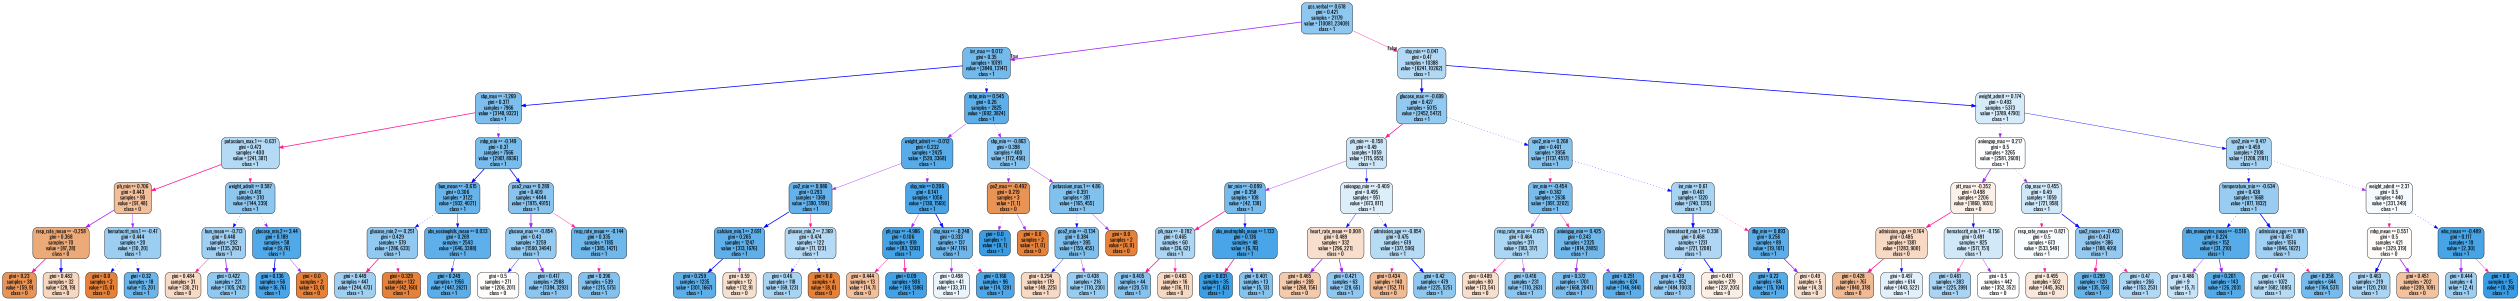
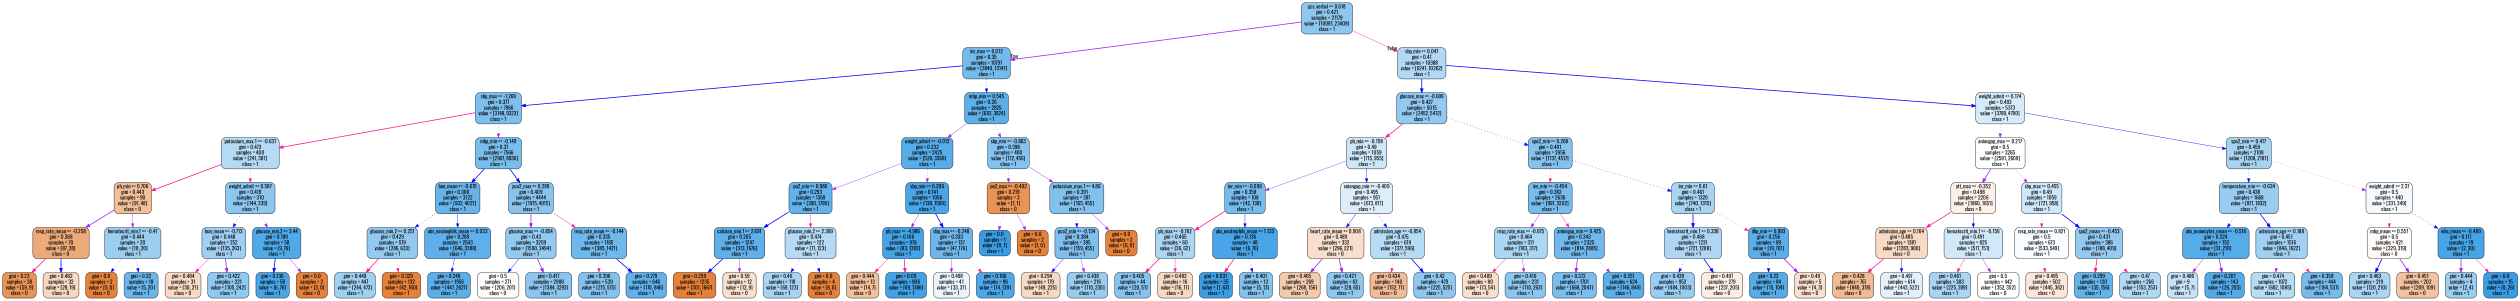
node "gini = 0.279 samples = 646 value = [170, 846] class = 1": added
node "gini = 0.259 samples = 1235 value = [301, 1667] class = 1": fillcolor #5dafea -> #e58139
node "gini = 0.358 samples = 644 value = [164, 537] class = 1": label "gini = 0.358 samples = 644 value = [164, 537] class = 1" -> "gini = 0.358 samples = 444 value = [164, 537] class = 1"
